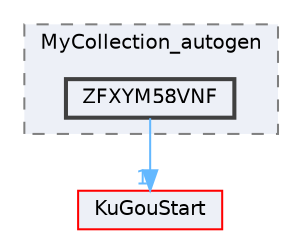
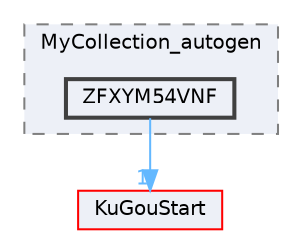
node "ZFXYM58VNF": label "ZFXYM58VNF" -> "ZFXYM54VNF"
